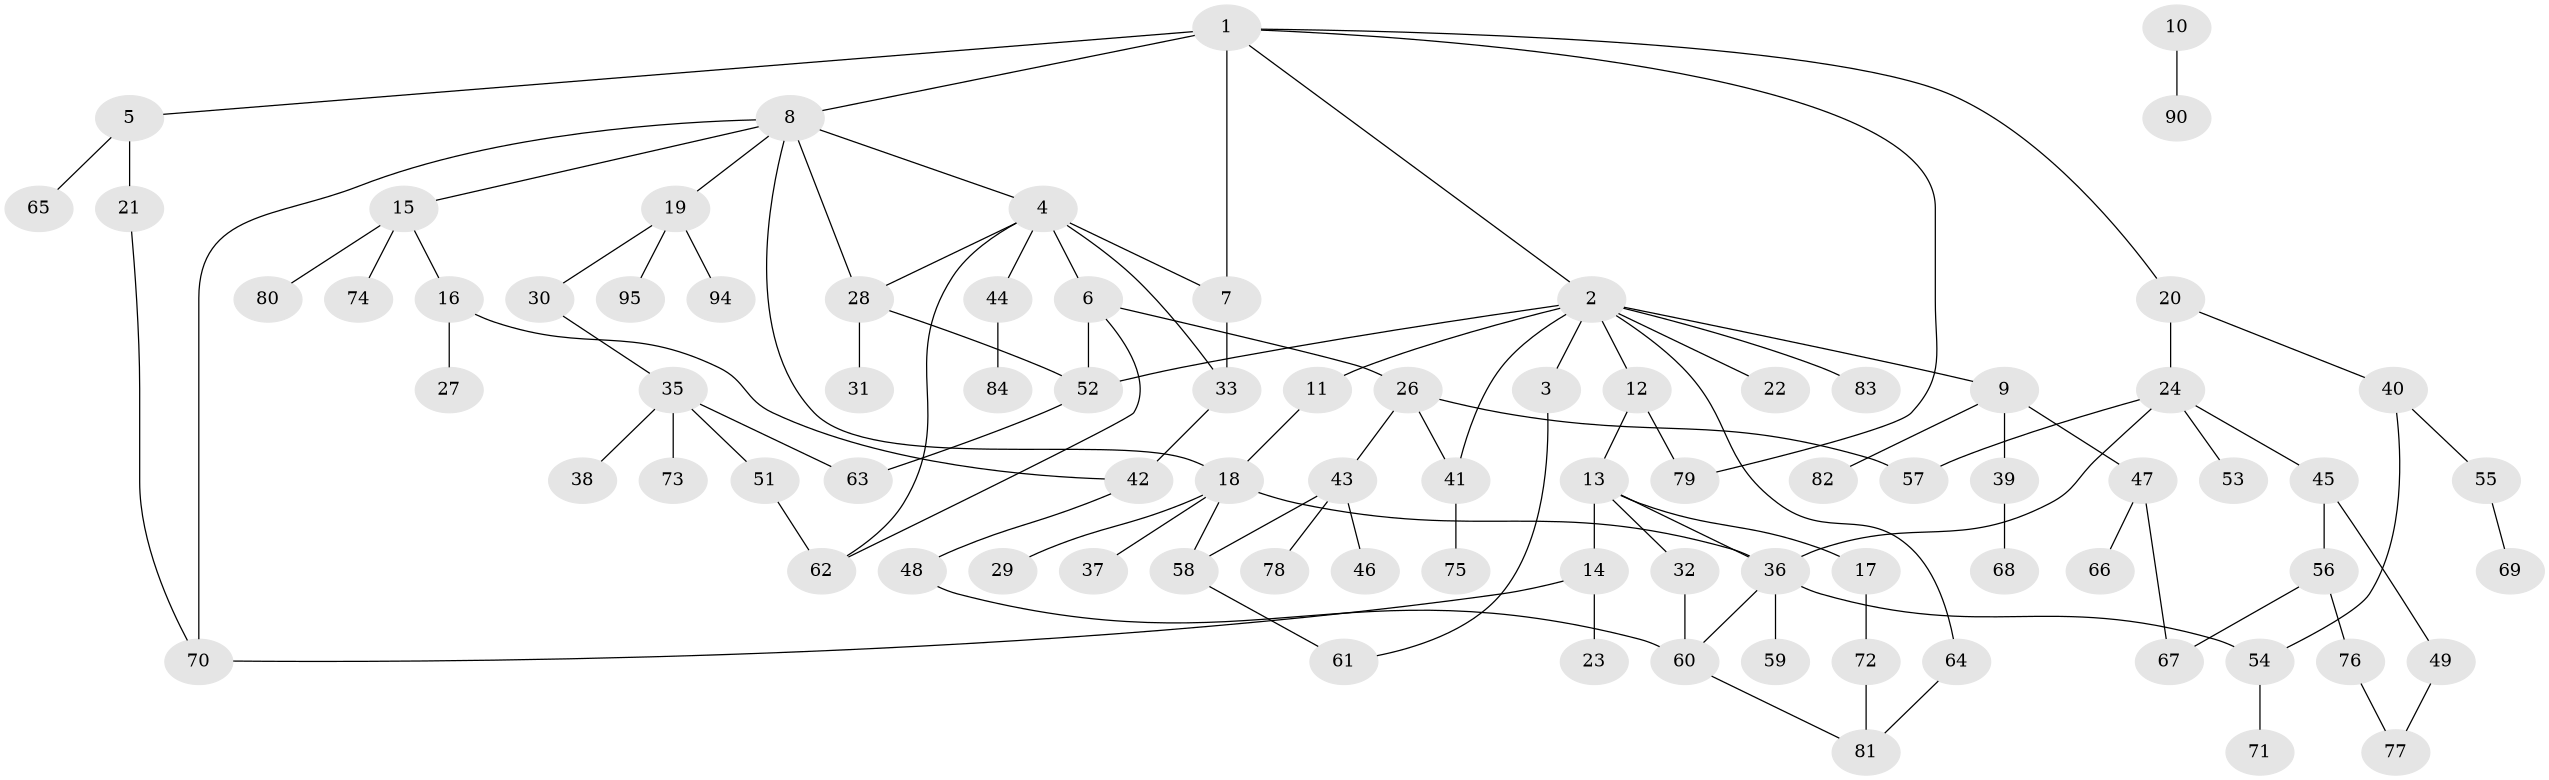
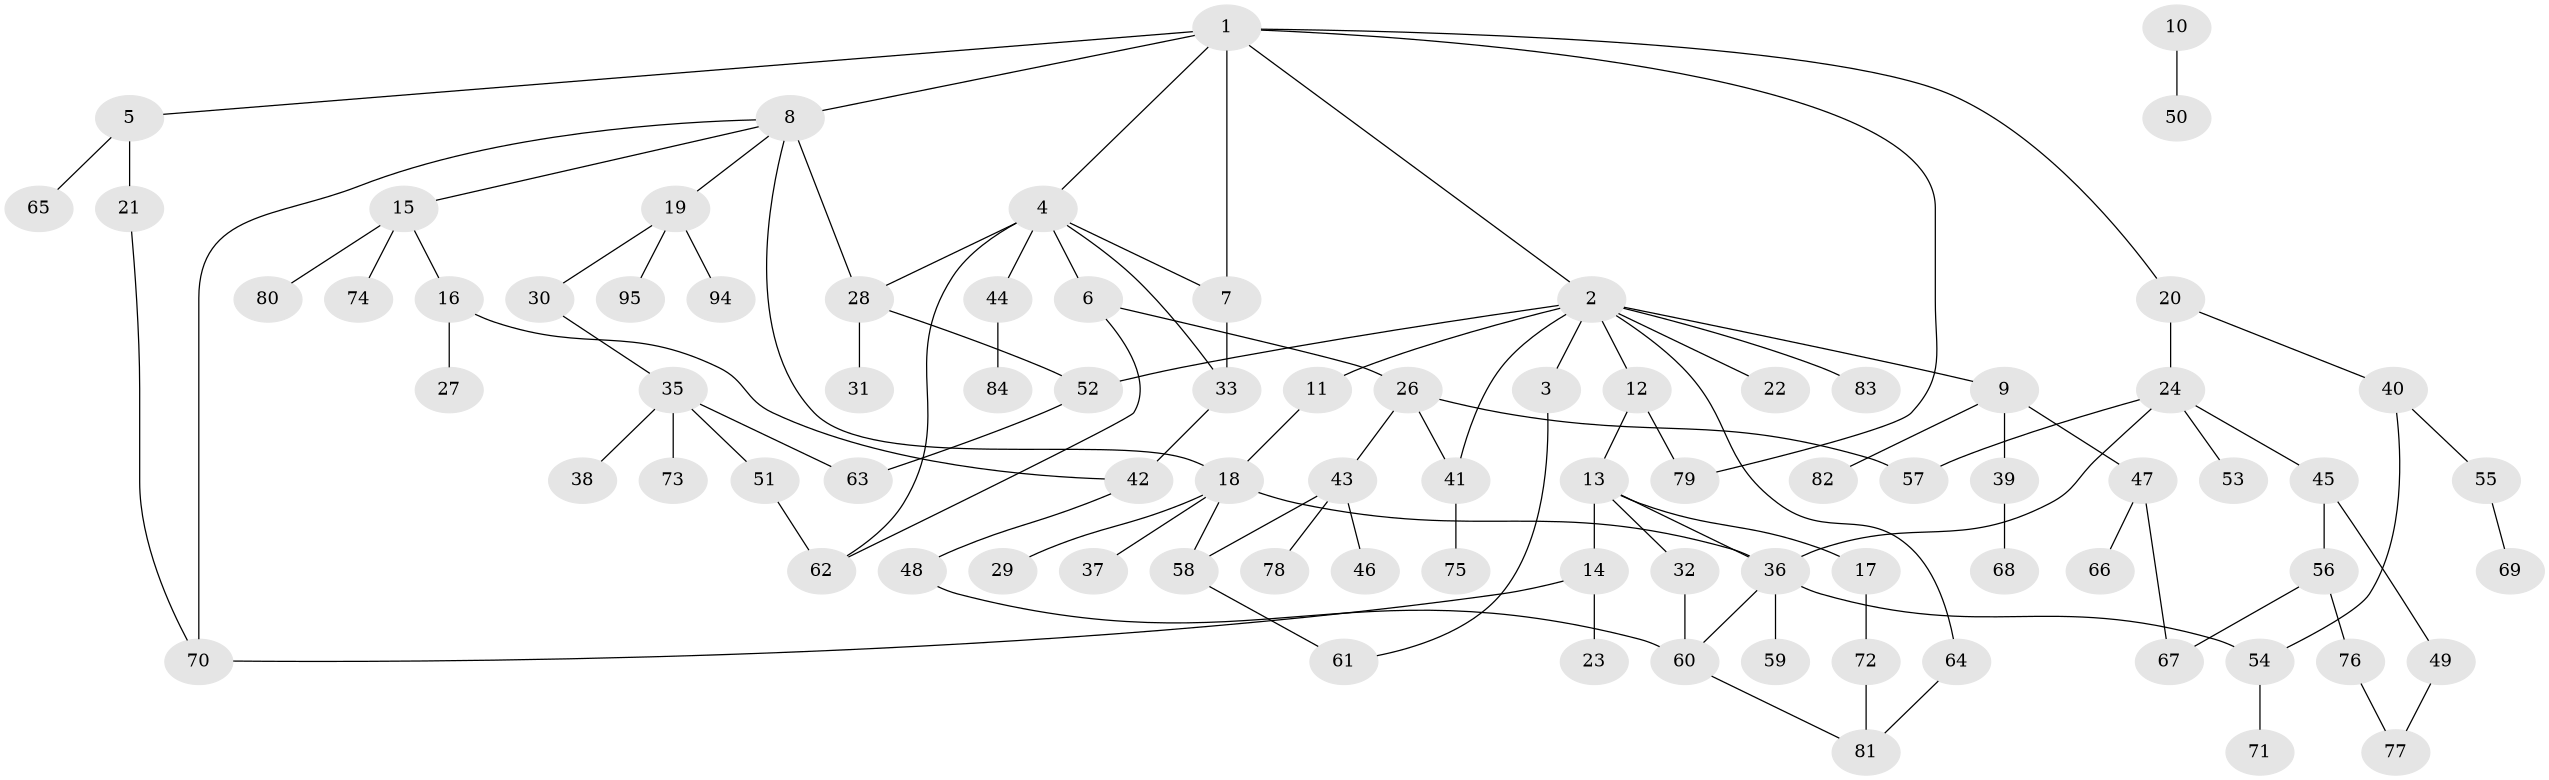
node "90": label "90" -> "50"
edge "8" -- "4": now "1" -- "4"
edge "6" -- "52": removed
